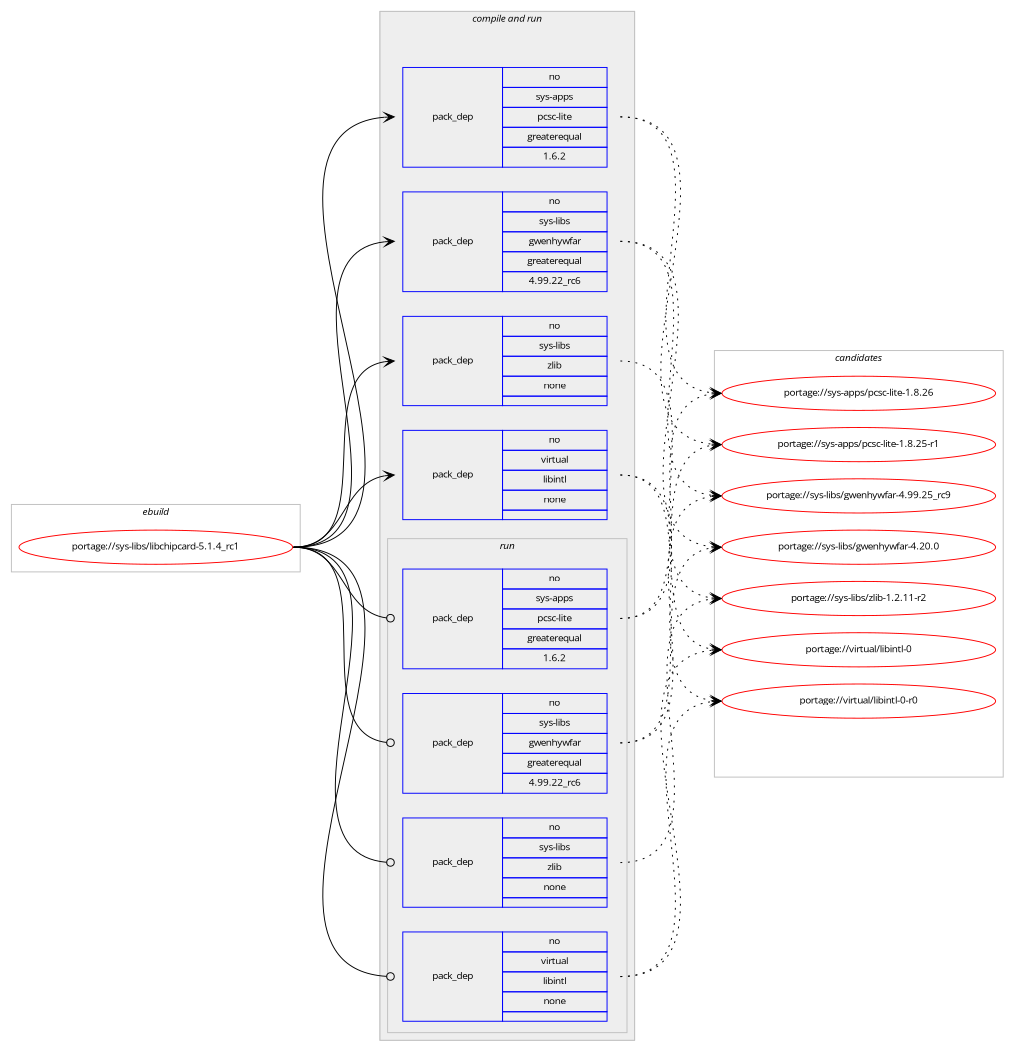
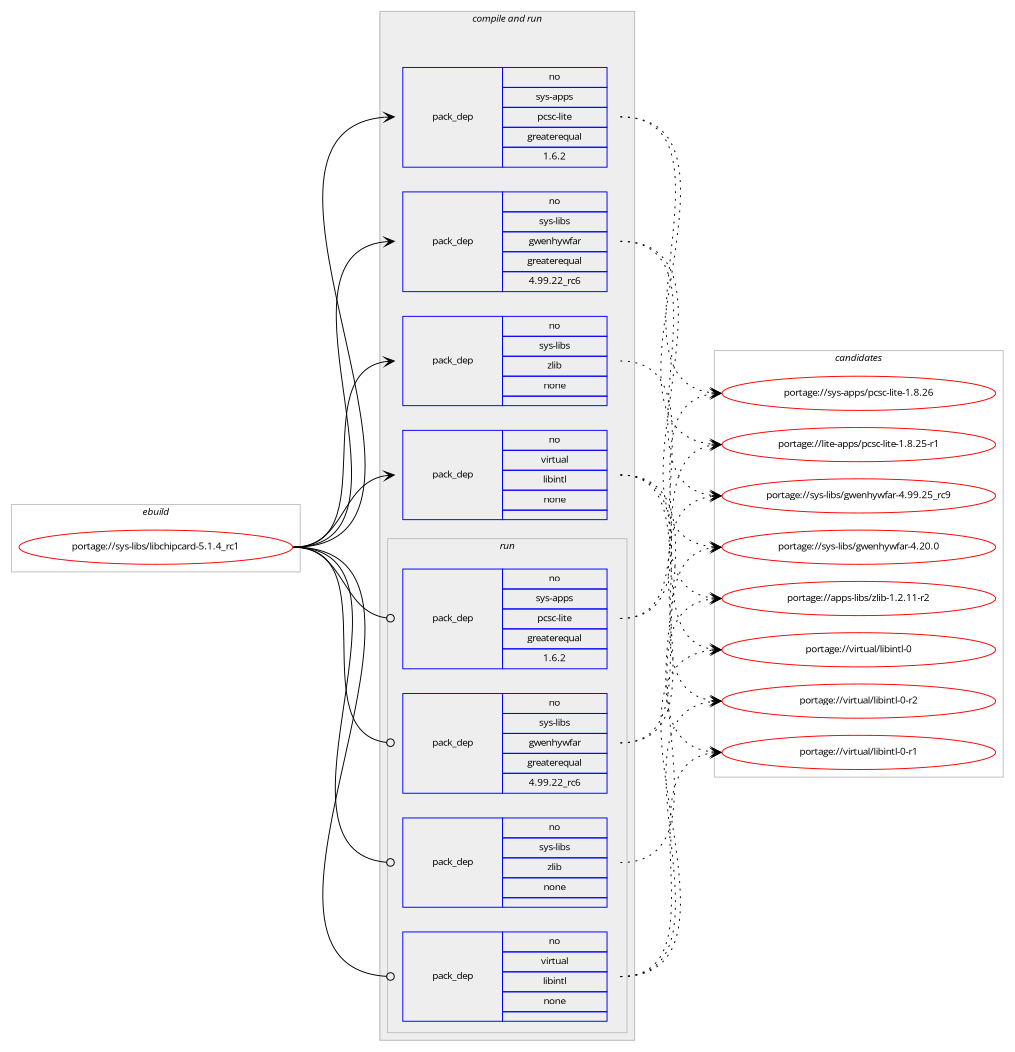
node "portage://sys-apps/pcsc-lite-1.8.25-r1": label "portage://sys-apps/pcsc-lite-1.8.25-r1" -> "portage://lite-apps/pcsc-lite-1.8.25-r1"
node "portage://sys-libs/zlib-1.2.11-r2": label "portage://sys-libs/zlib-1.2.11-r2" -> "portage://apps-libs/zlib-1.2.11-r2"
node "portage://virtual/libintl-0-r0": label "portage://virtual/libintl-0-r0" -> "portage://virtual/libintl-0-r2"
node "portage://virtual/libintl-0-r1": added
